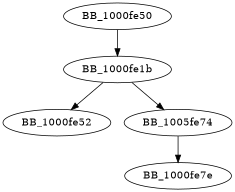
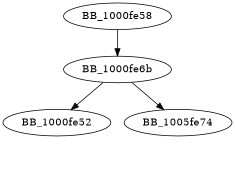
node "BB_1000fe50": label "BB_1000fe50" -> "BB_1000fe58"
node "BB_1000fe1b": label "BB_1000fe1b" -> "BB_1000fe6b"
node "BB_1000fe7e": removed
